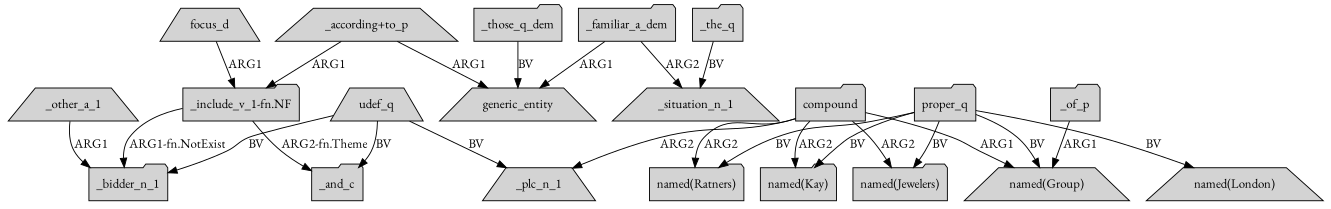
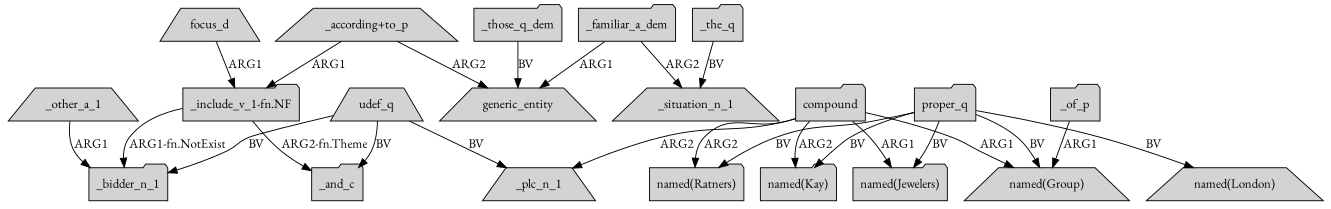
edge "_according+to_p" -> "generic_entity": label "ARG1" -> "ARG2"
edge "compound" -> "named(Jewelers)": label "ARG2" -> "ARG1"
